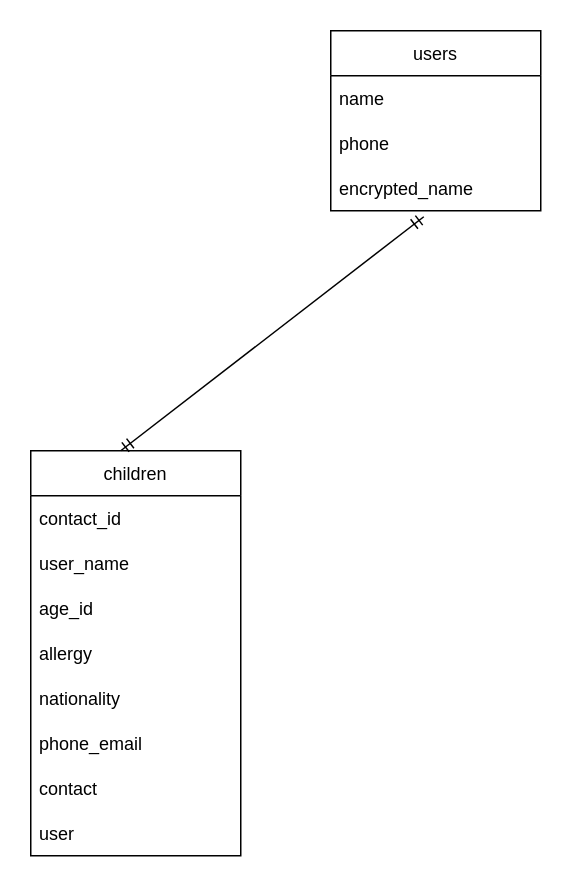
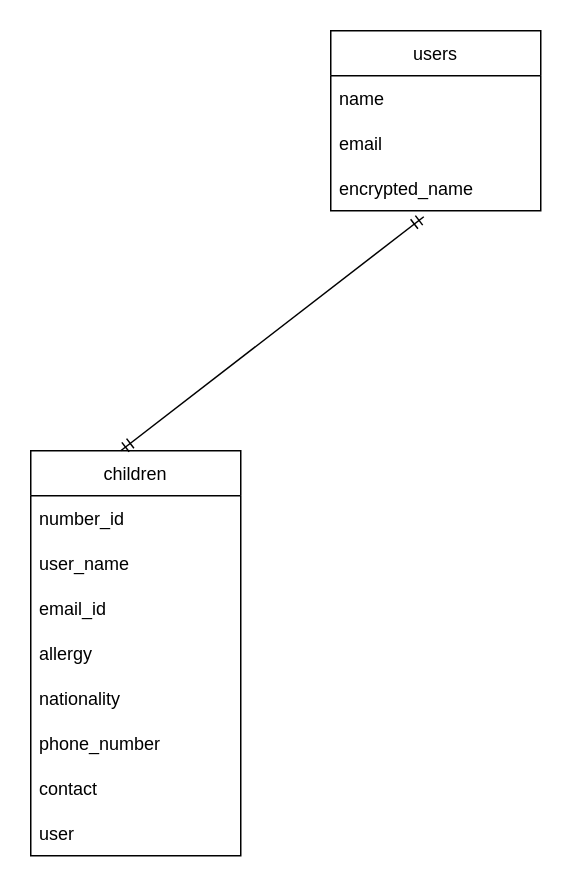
node "phone": label "phone" -> "email"
node "contact_id": label "contact_id" -> "number_id"
node "age_id": label "age_id" -> "email_id"
node "phone_email": label "phone_email" -> "phone_number"
